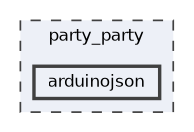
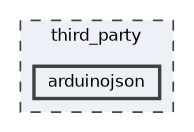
cluster "party_party": label "party_party" -> "third_party"
